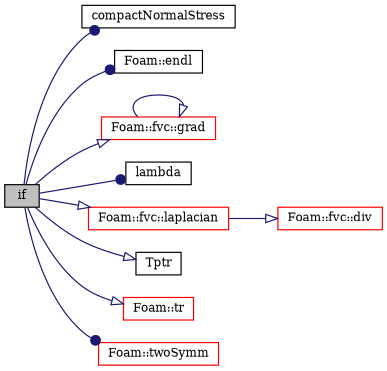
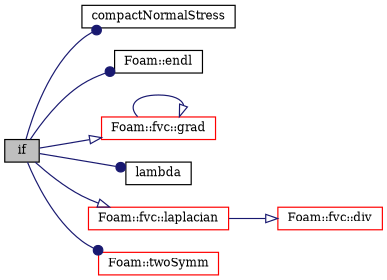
node "Tptr": removed
node "Foam::tr": removed
